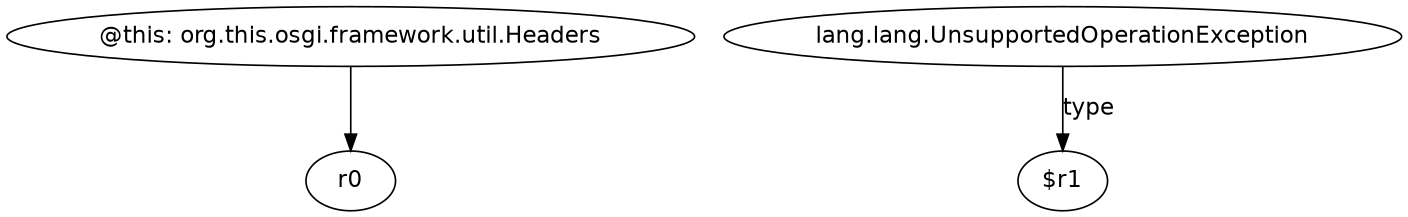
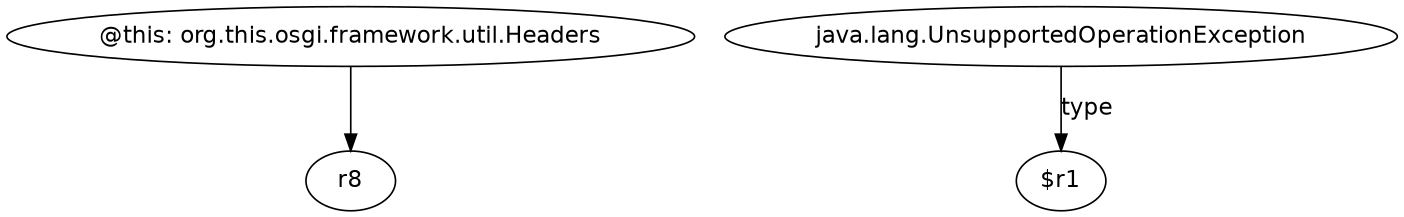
node "lang.lang.UnsupportedOperationException": label "lang.lang.UnsupportedOperationException" -> "java.lang.UnsupportedOperationException"
node "r0": label "r0" -> "r8"
